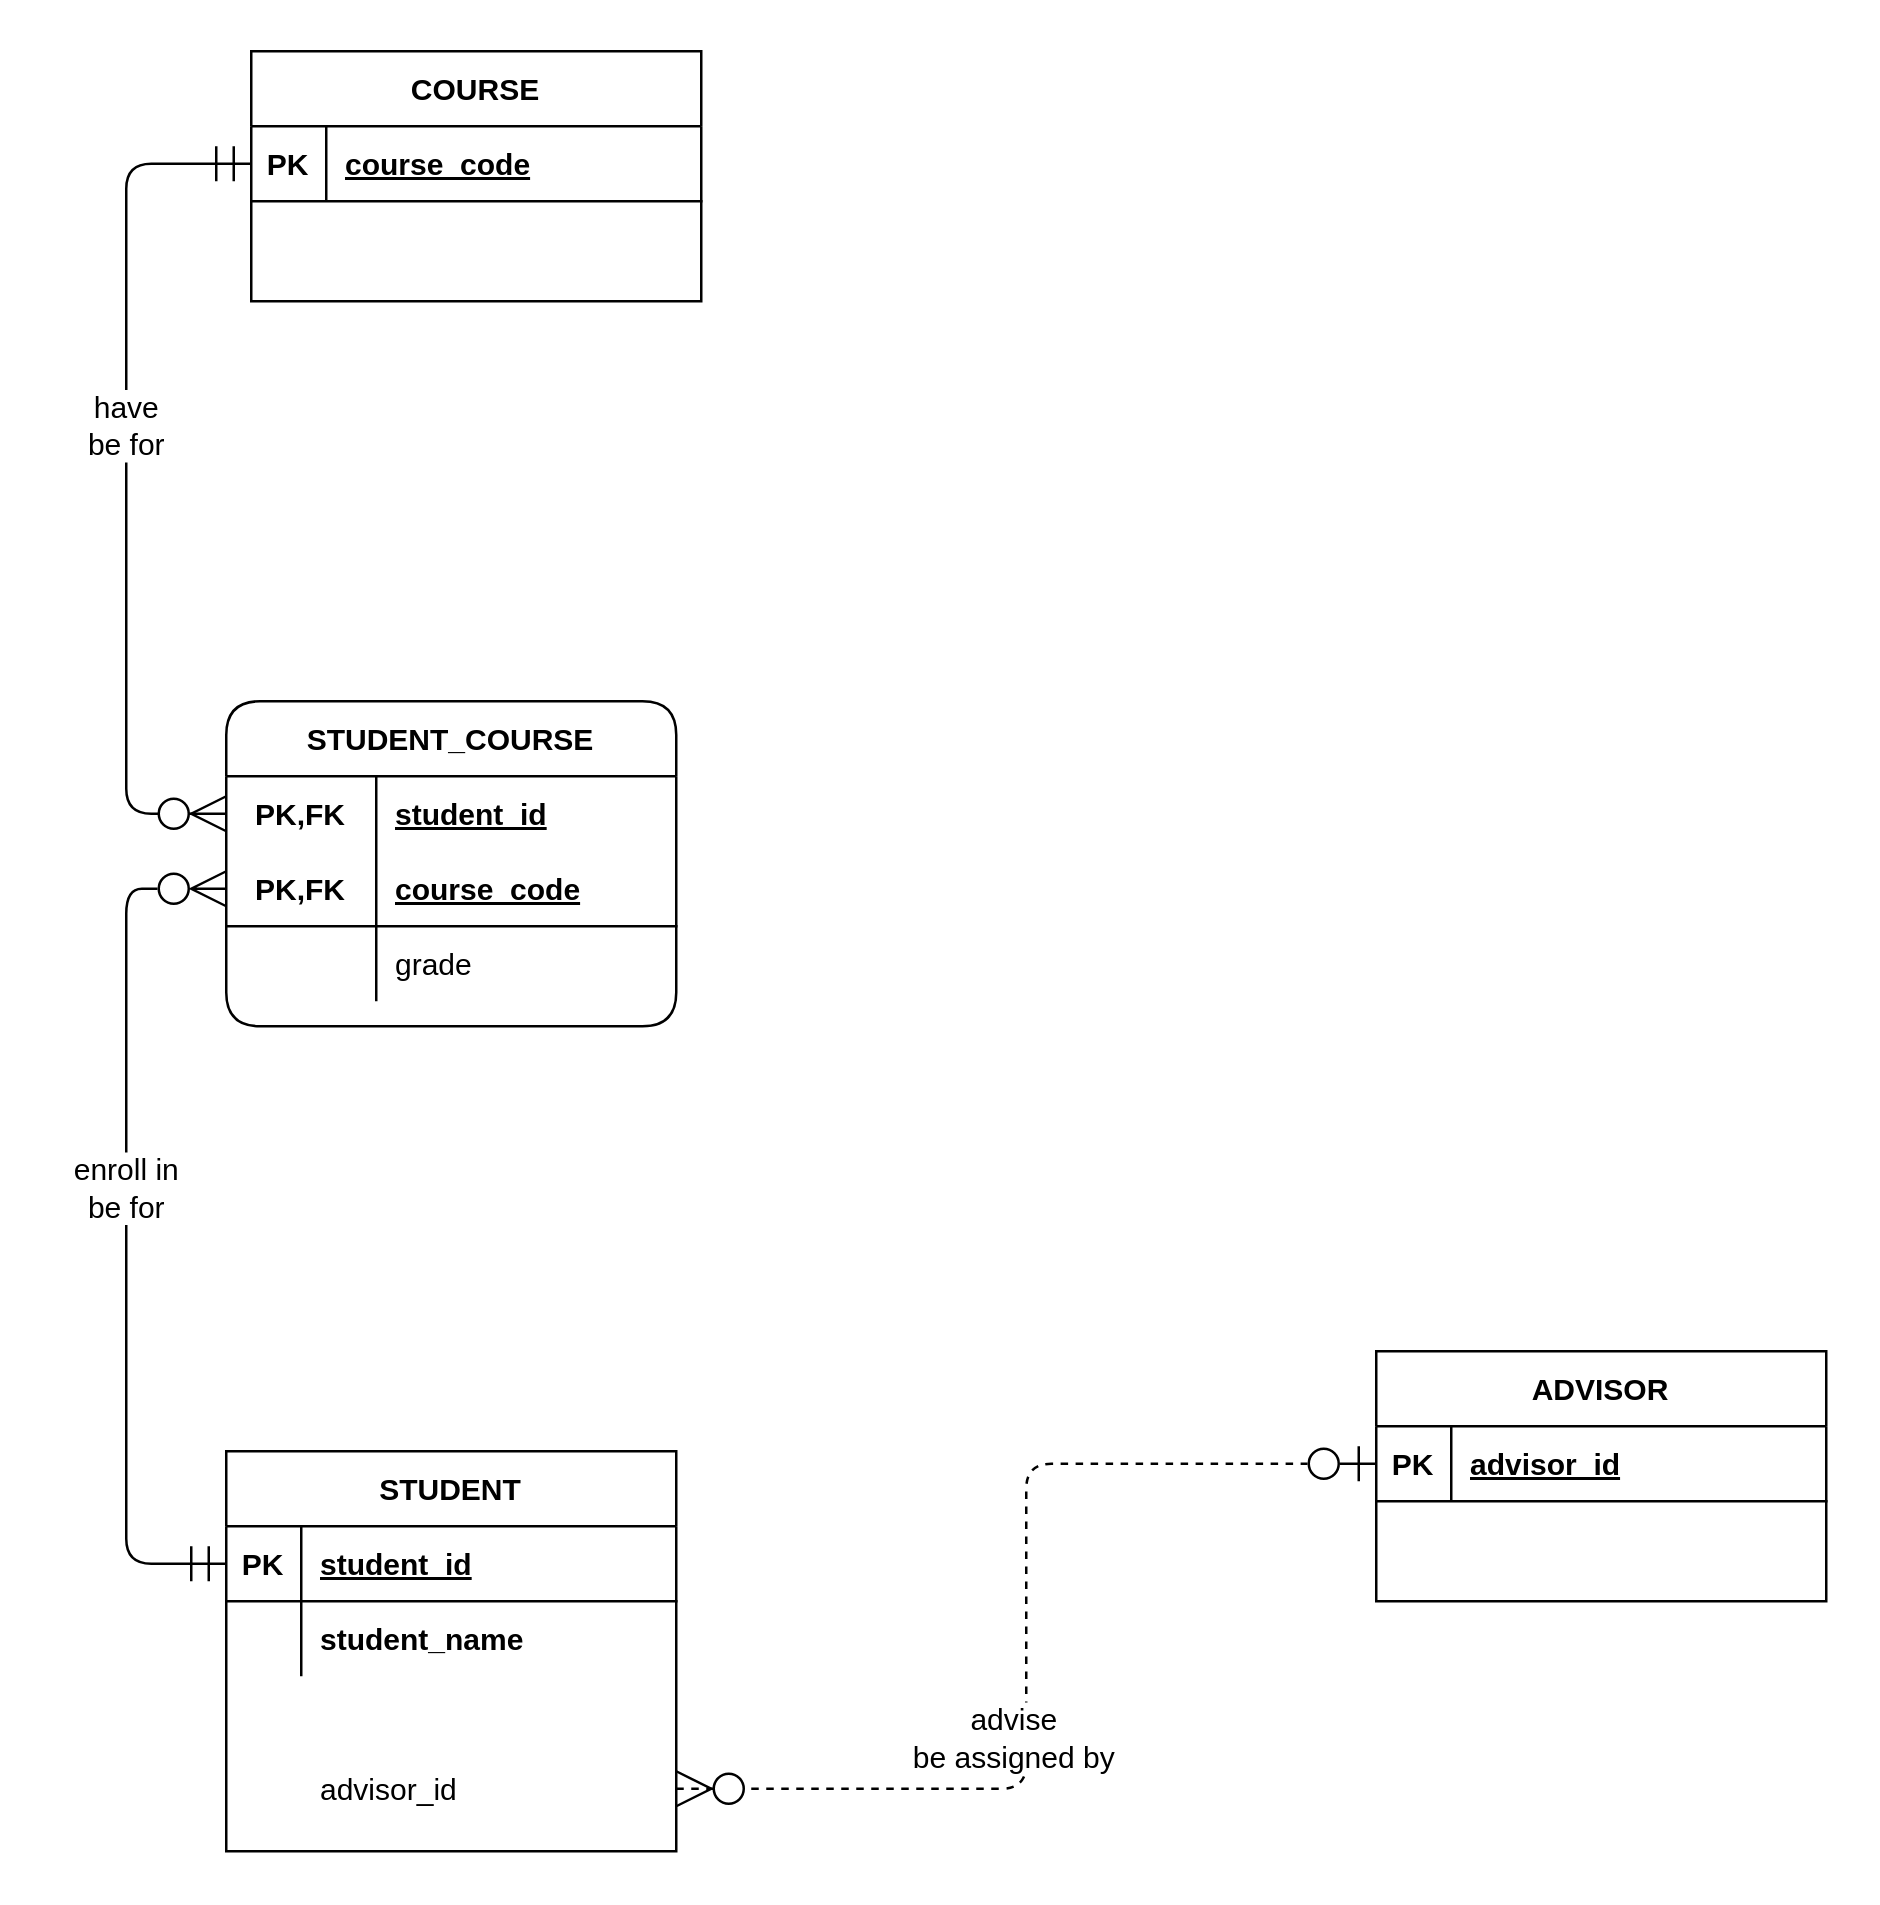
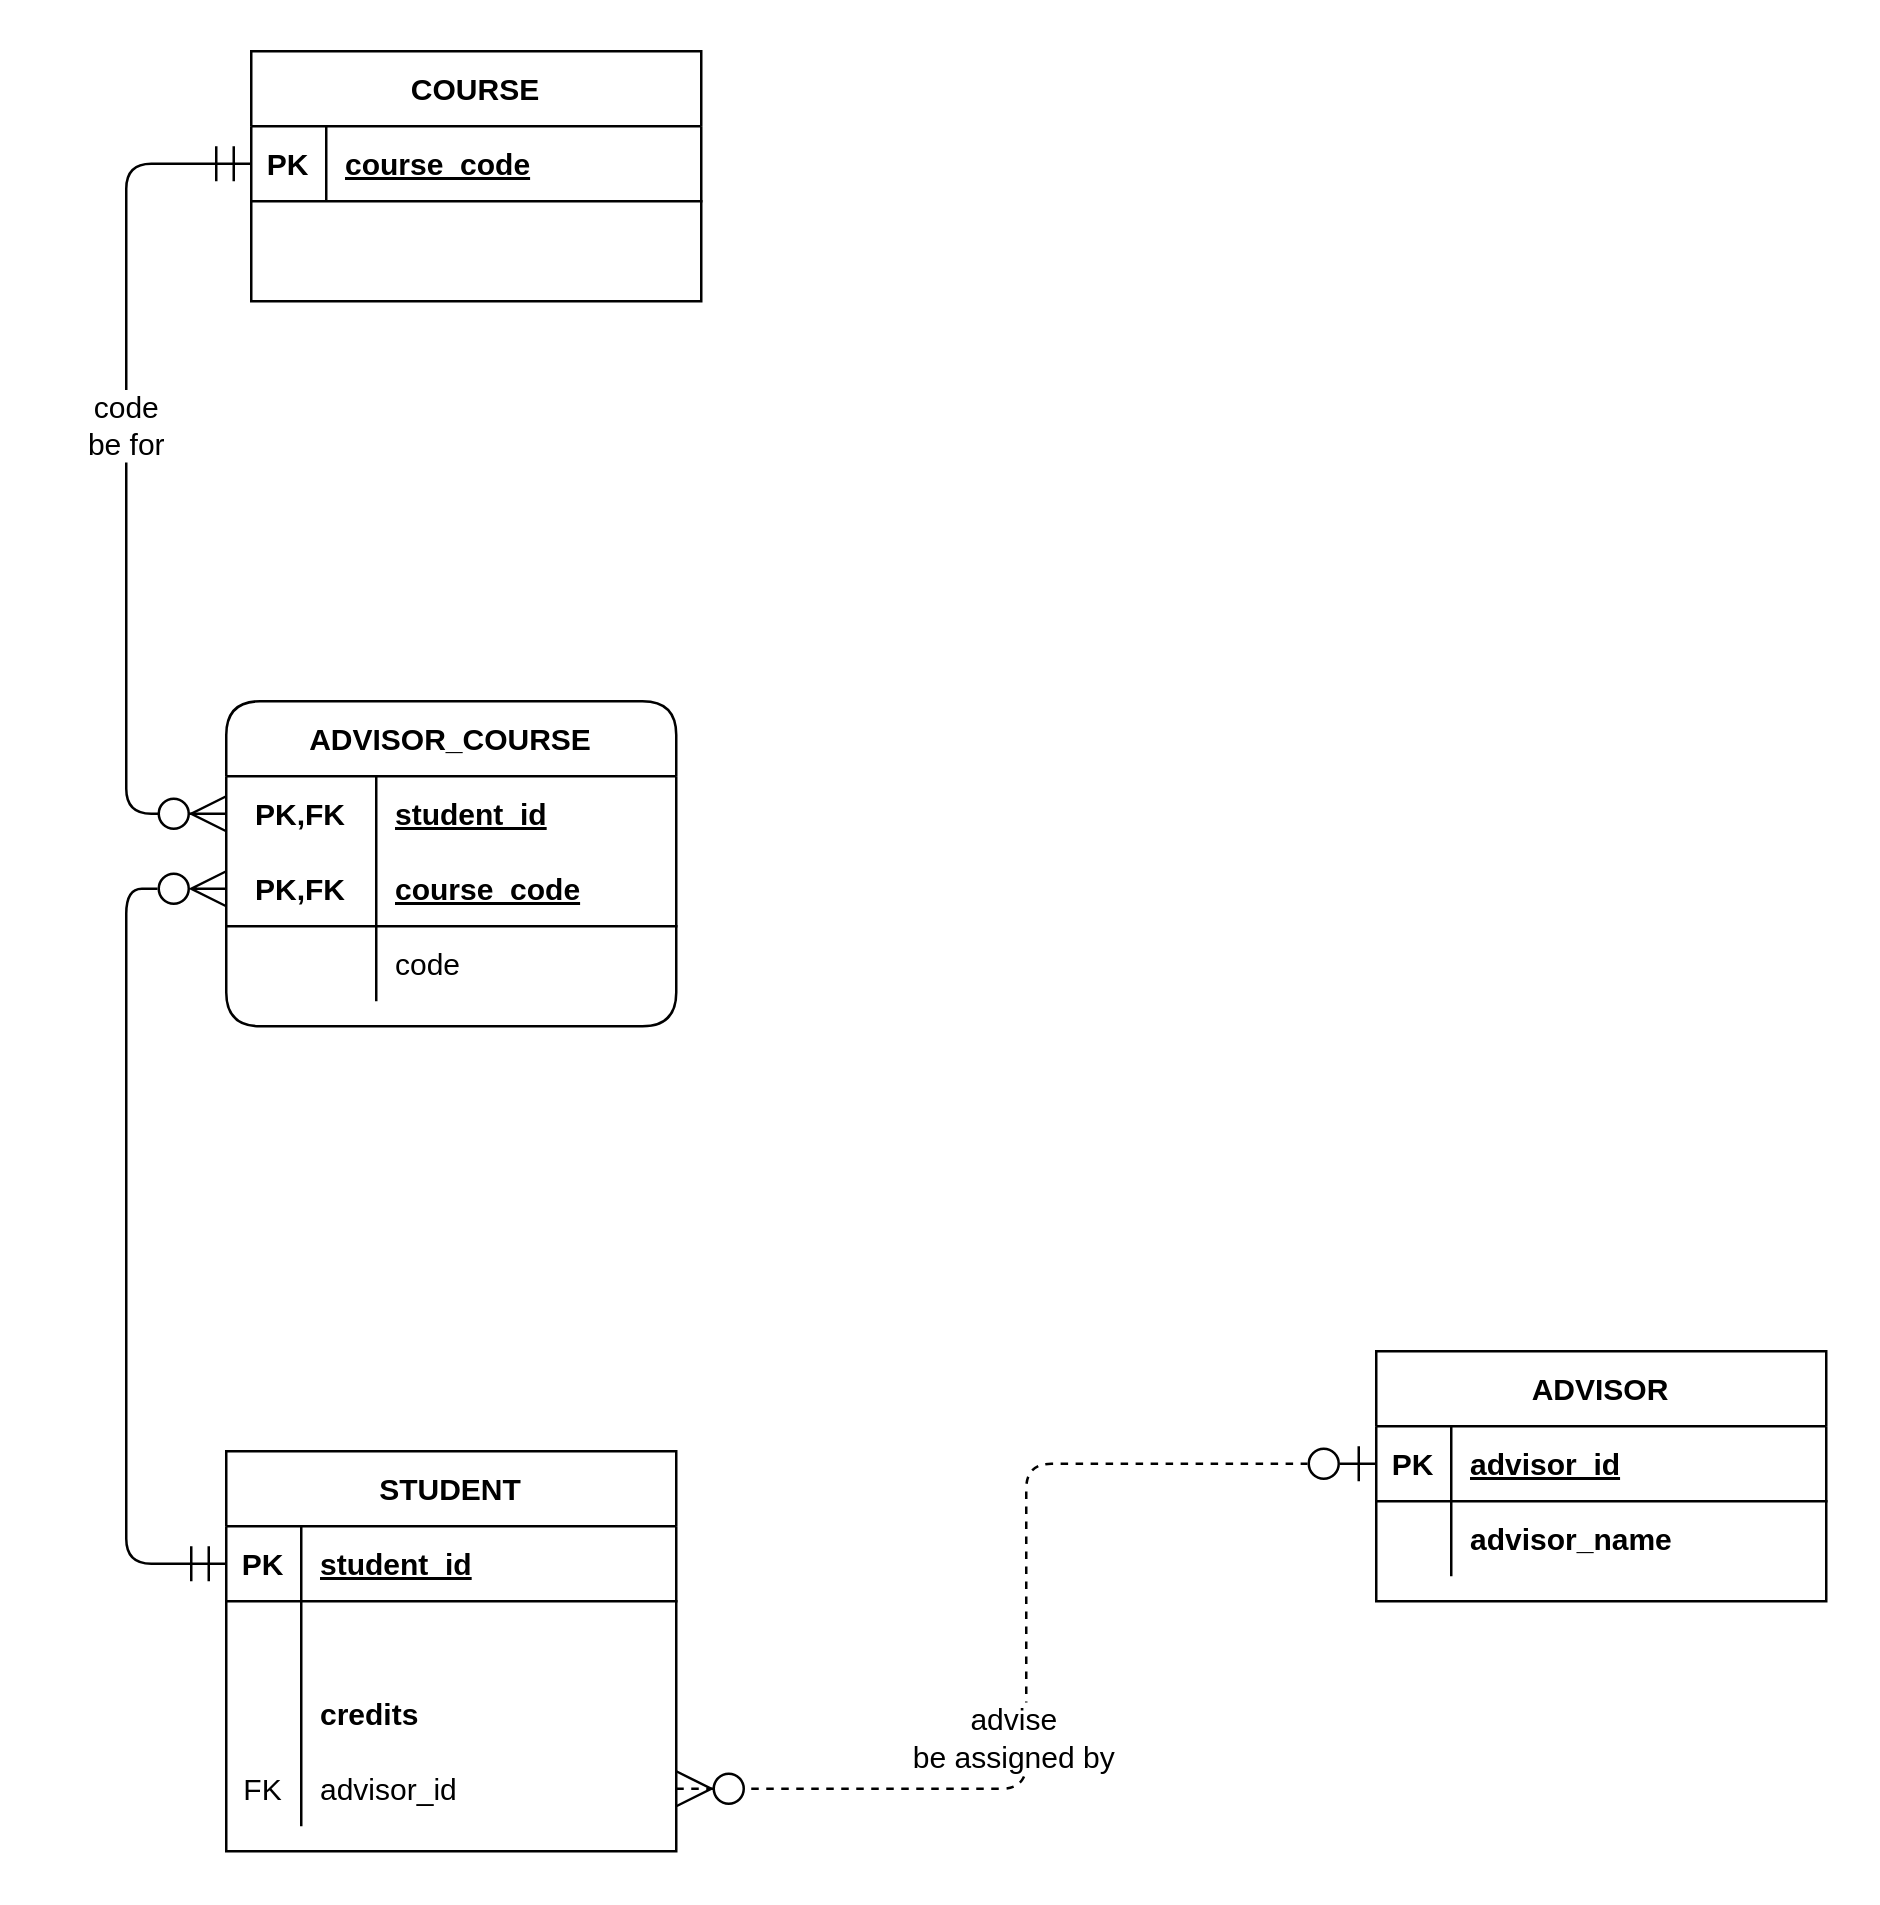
node "have be for": label "have be for" -> "code be for"
node "STUDENT_COURSE": label "STUDENT_COURSE" -> "ADVISOR_COURSE"
node "grade": label "grade" -> "code"
node "enroll in be for": removed
node "advisor_name": added
node "student_name": removed
node "credits": added
node "FK": added
